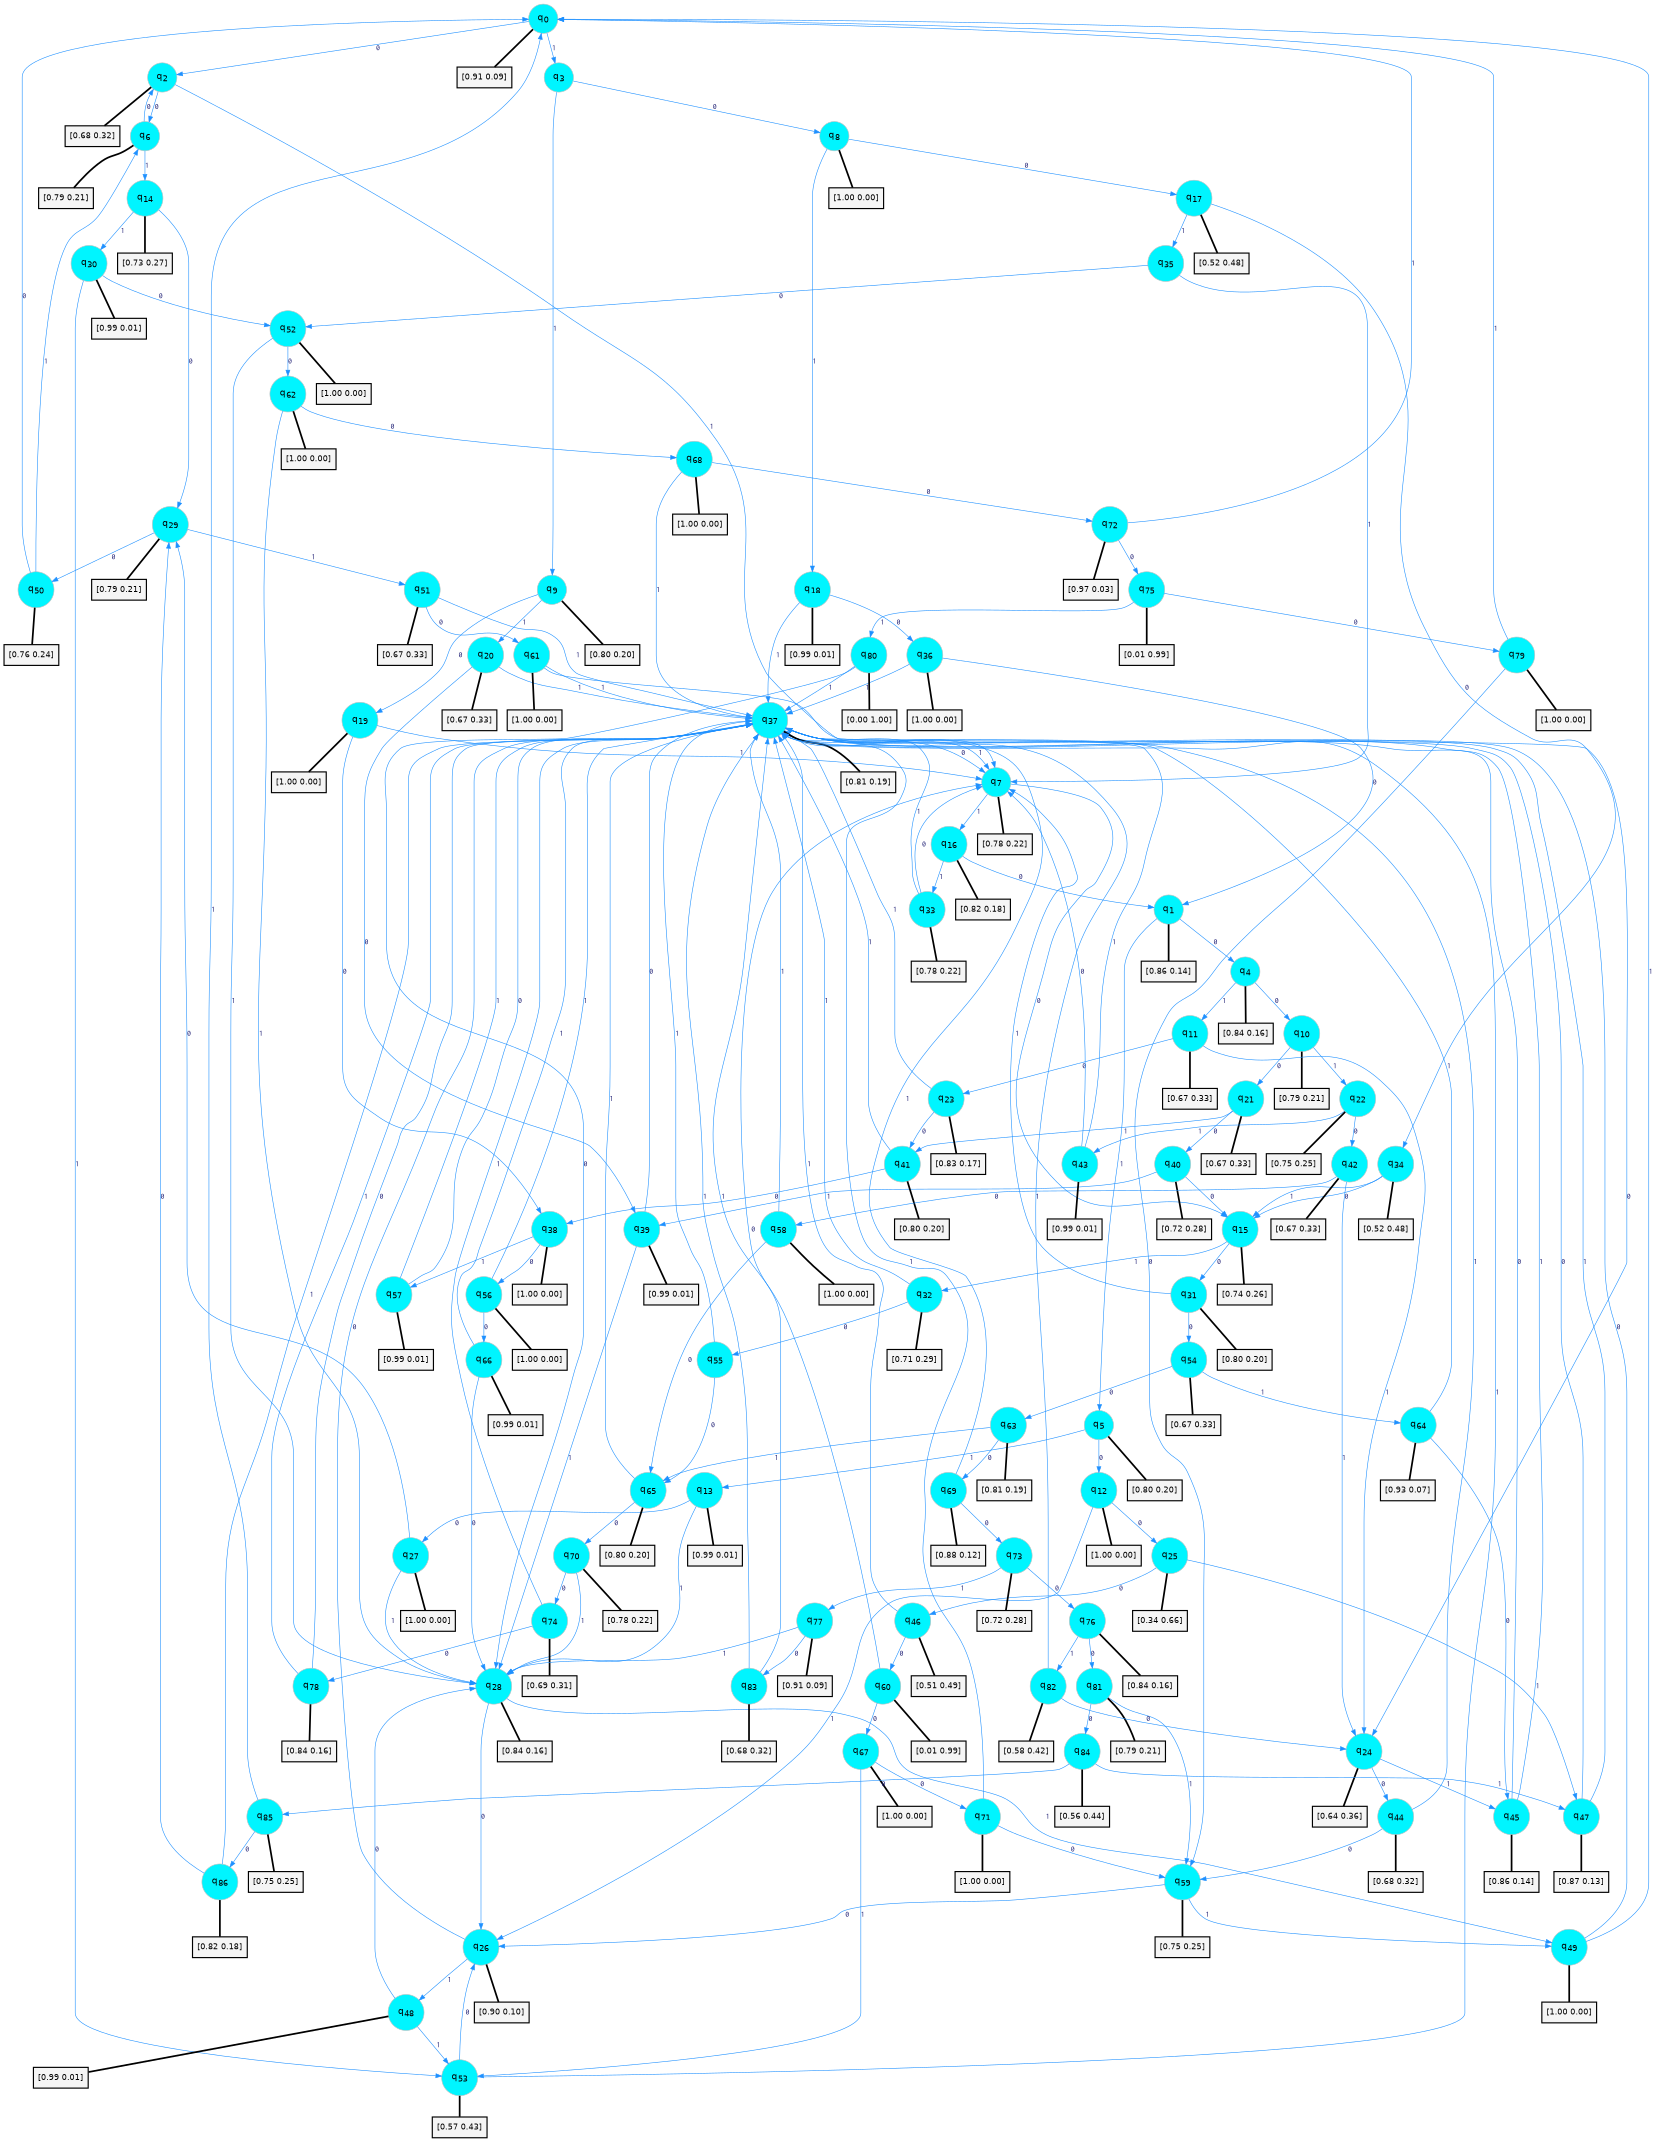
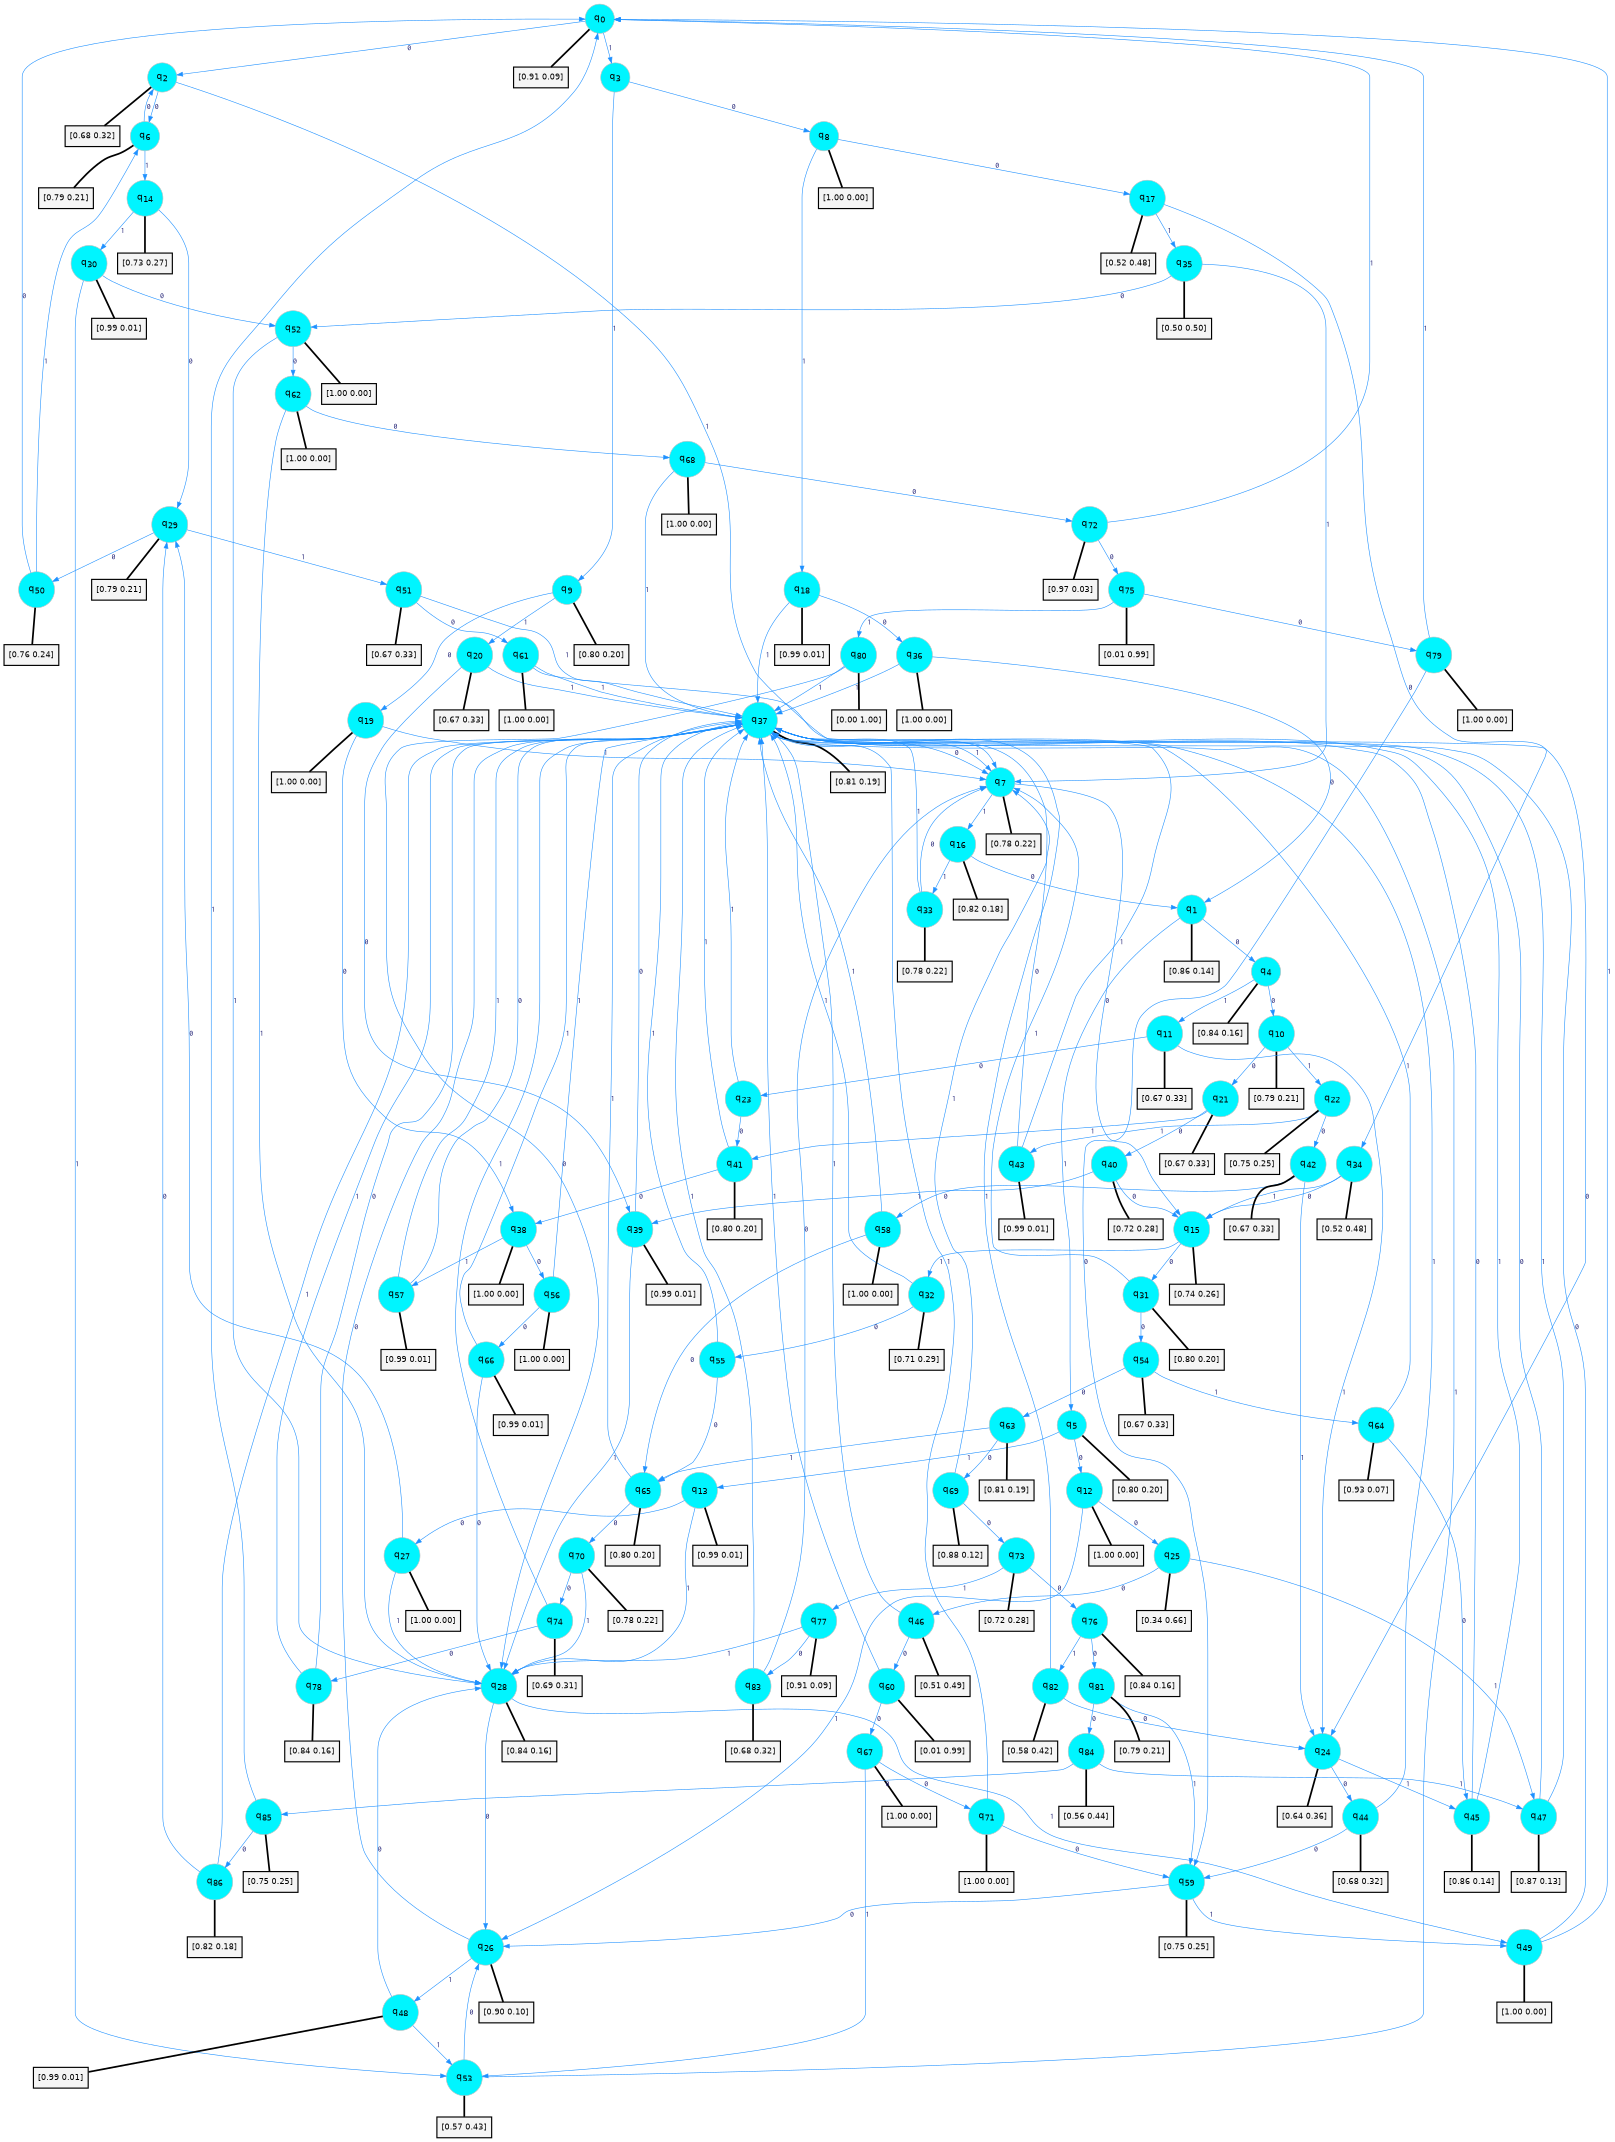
node "[0.50 0.50]": added
node "[0.83 0.17]": removed
